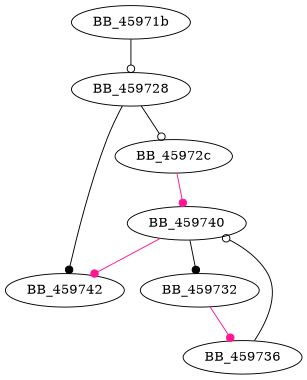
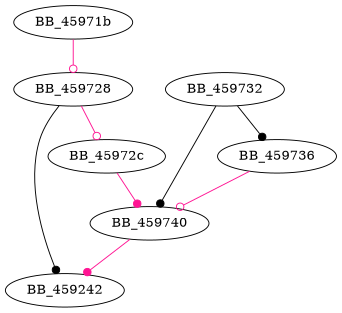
edge "BB_45971b" -> "BB_459728": color black -> deeppink
edge "BB_459728" -> "BB_45972c": color black -> deeppink
edge "BB_459740" -> "BB_459732": reversed
edge "BB_459736" -> "BB_459740": color black -> deeppink
node "BB_459742": label "BB_459742" -> "BB_459242"
edge "BB_459732" -> "BB_459736": color deeppink -> black
